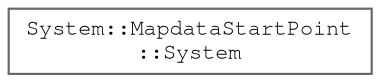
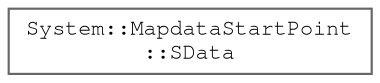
node "System::MapdataStartPoint ::System": label "System::MapdataStartPoint ::System" -> "System::MapdataStartPoint ::SData"
